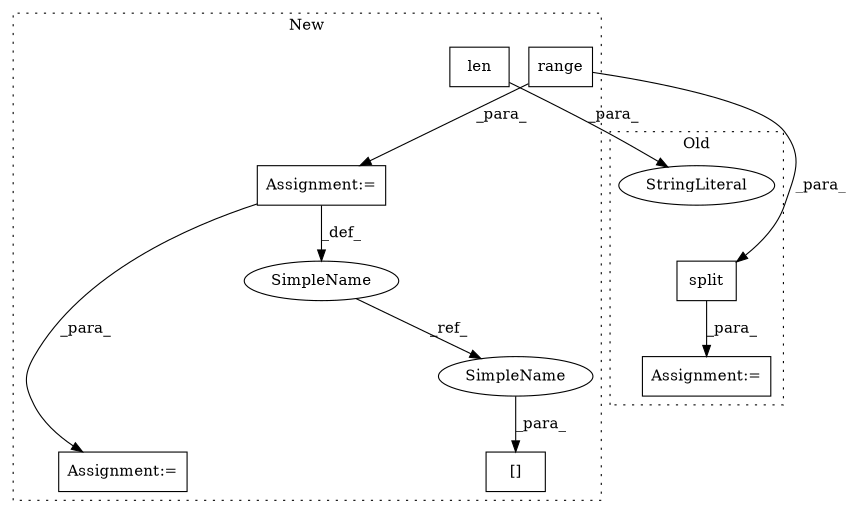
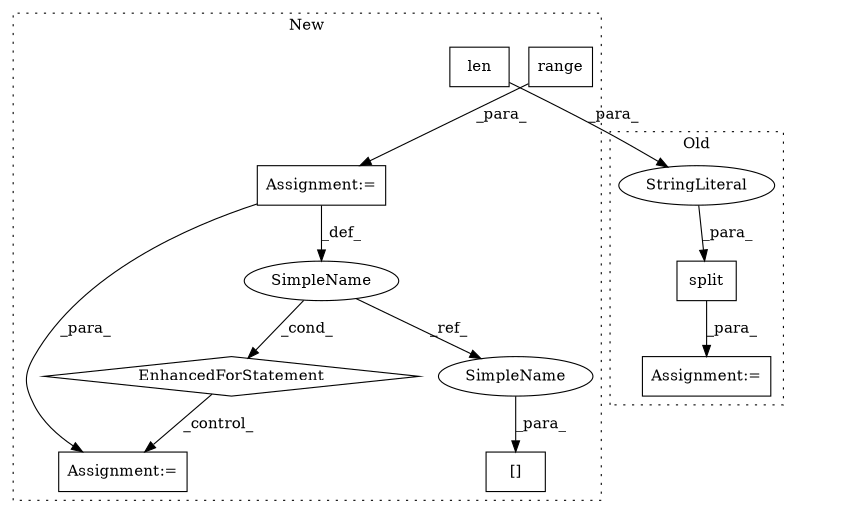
edge "range" -> "split": now "StringLiteral" -> "split"
node "EnhancedForStatement": added
